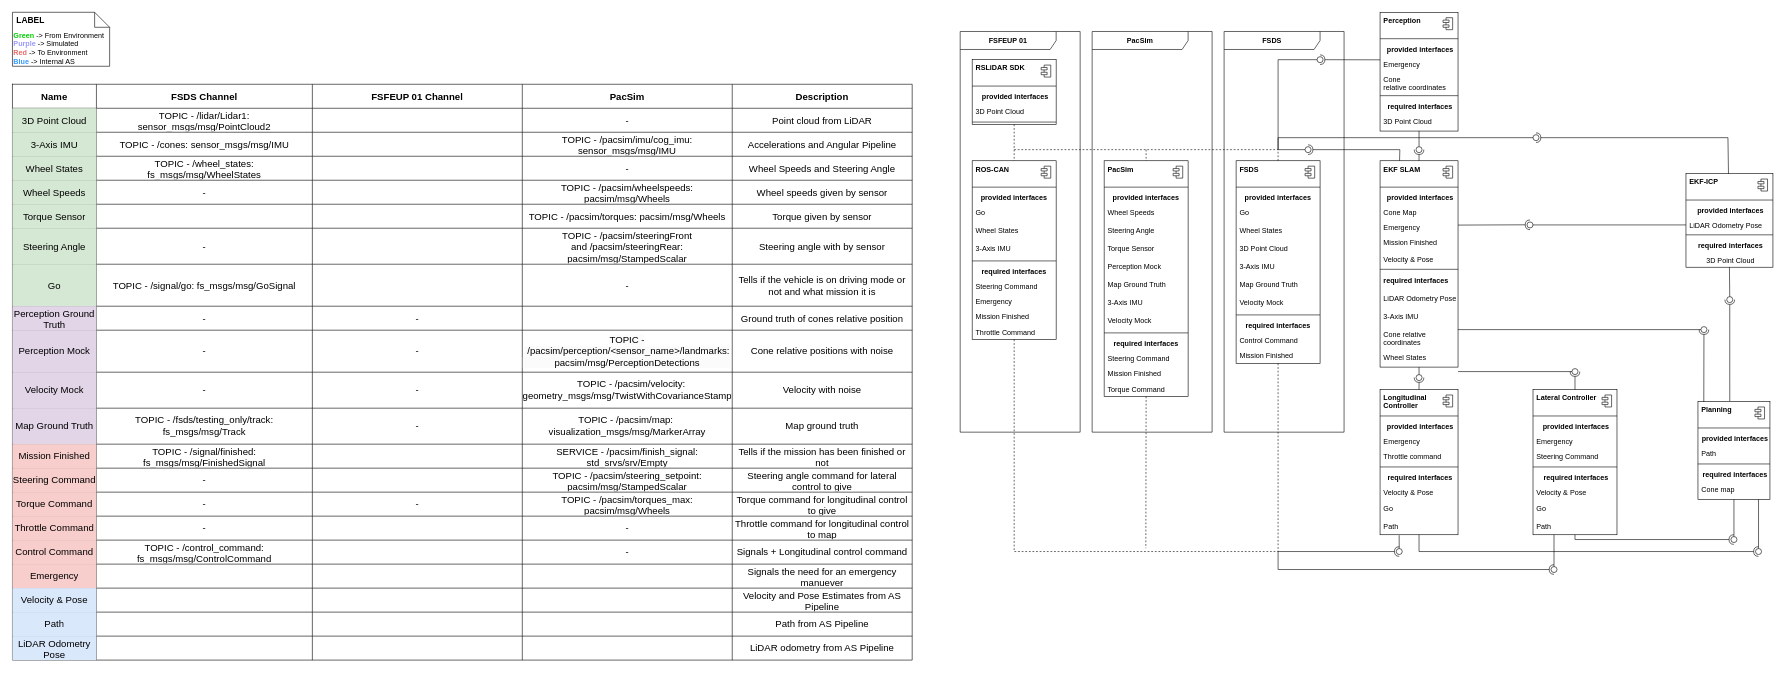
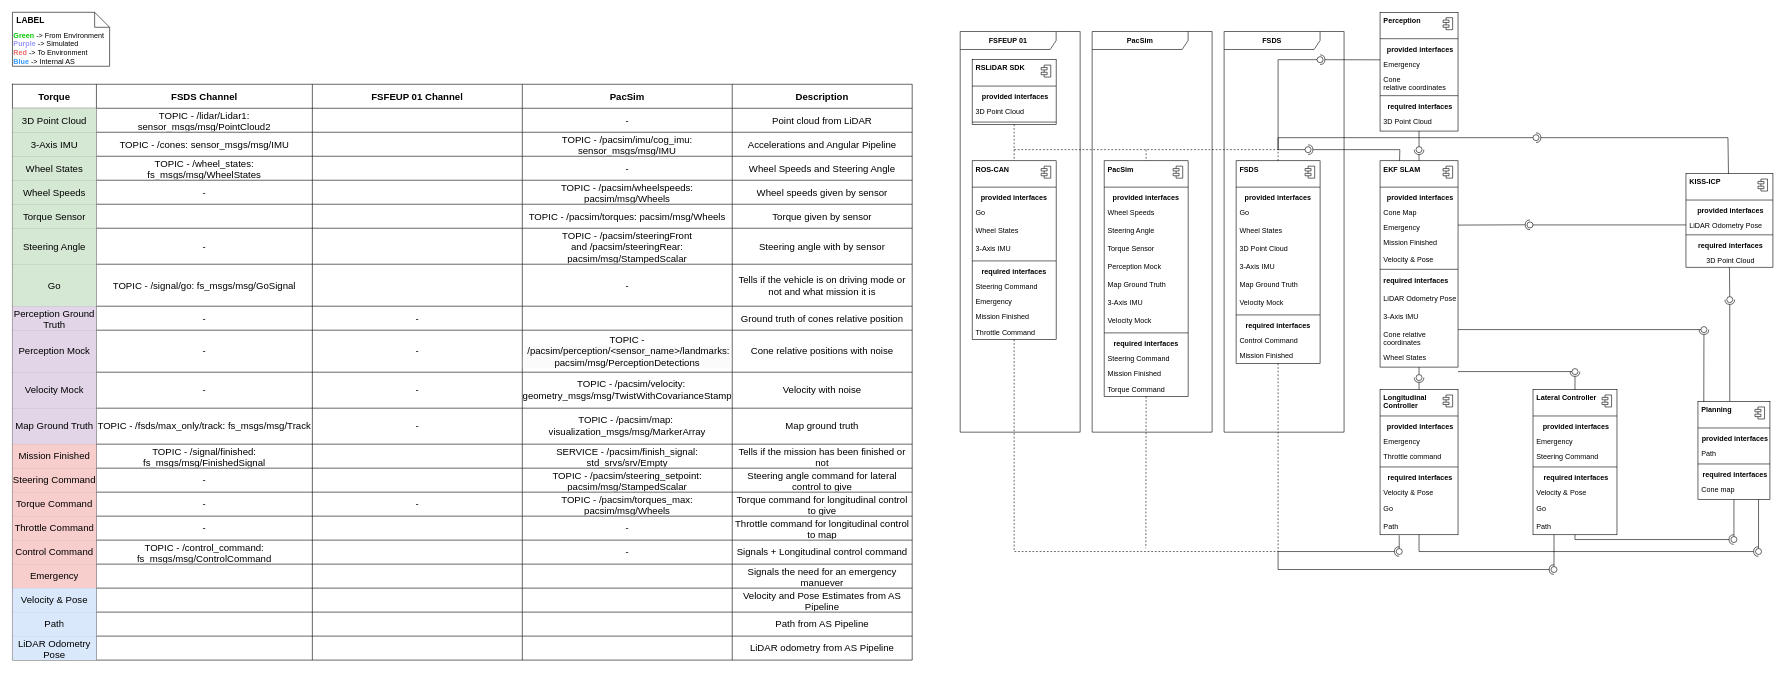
node "Name": label "Name" -> "Torque"
node "EKF-ICP": label "EKF-ICP" -> "KISS-ICP"
node "TOPIC - /fsds/testing_only/track: fs_msgs/msg/Track": label "TOPIC - /fsds/testing_only/track: fs_msgs/msg/Track" -> "TOPIC - /fsds/max_only/track: fs_msgs/msg/Track"
